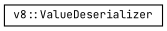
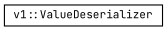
node "v8::ValueDeserializer": label "v8::ValueDeserializer" -> "v1::ValueDeserializer"
